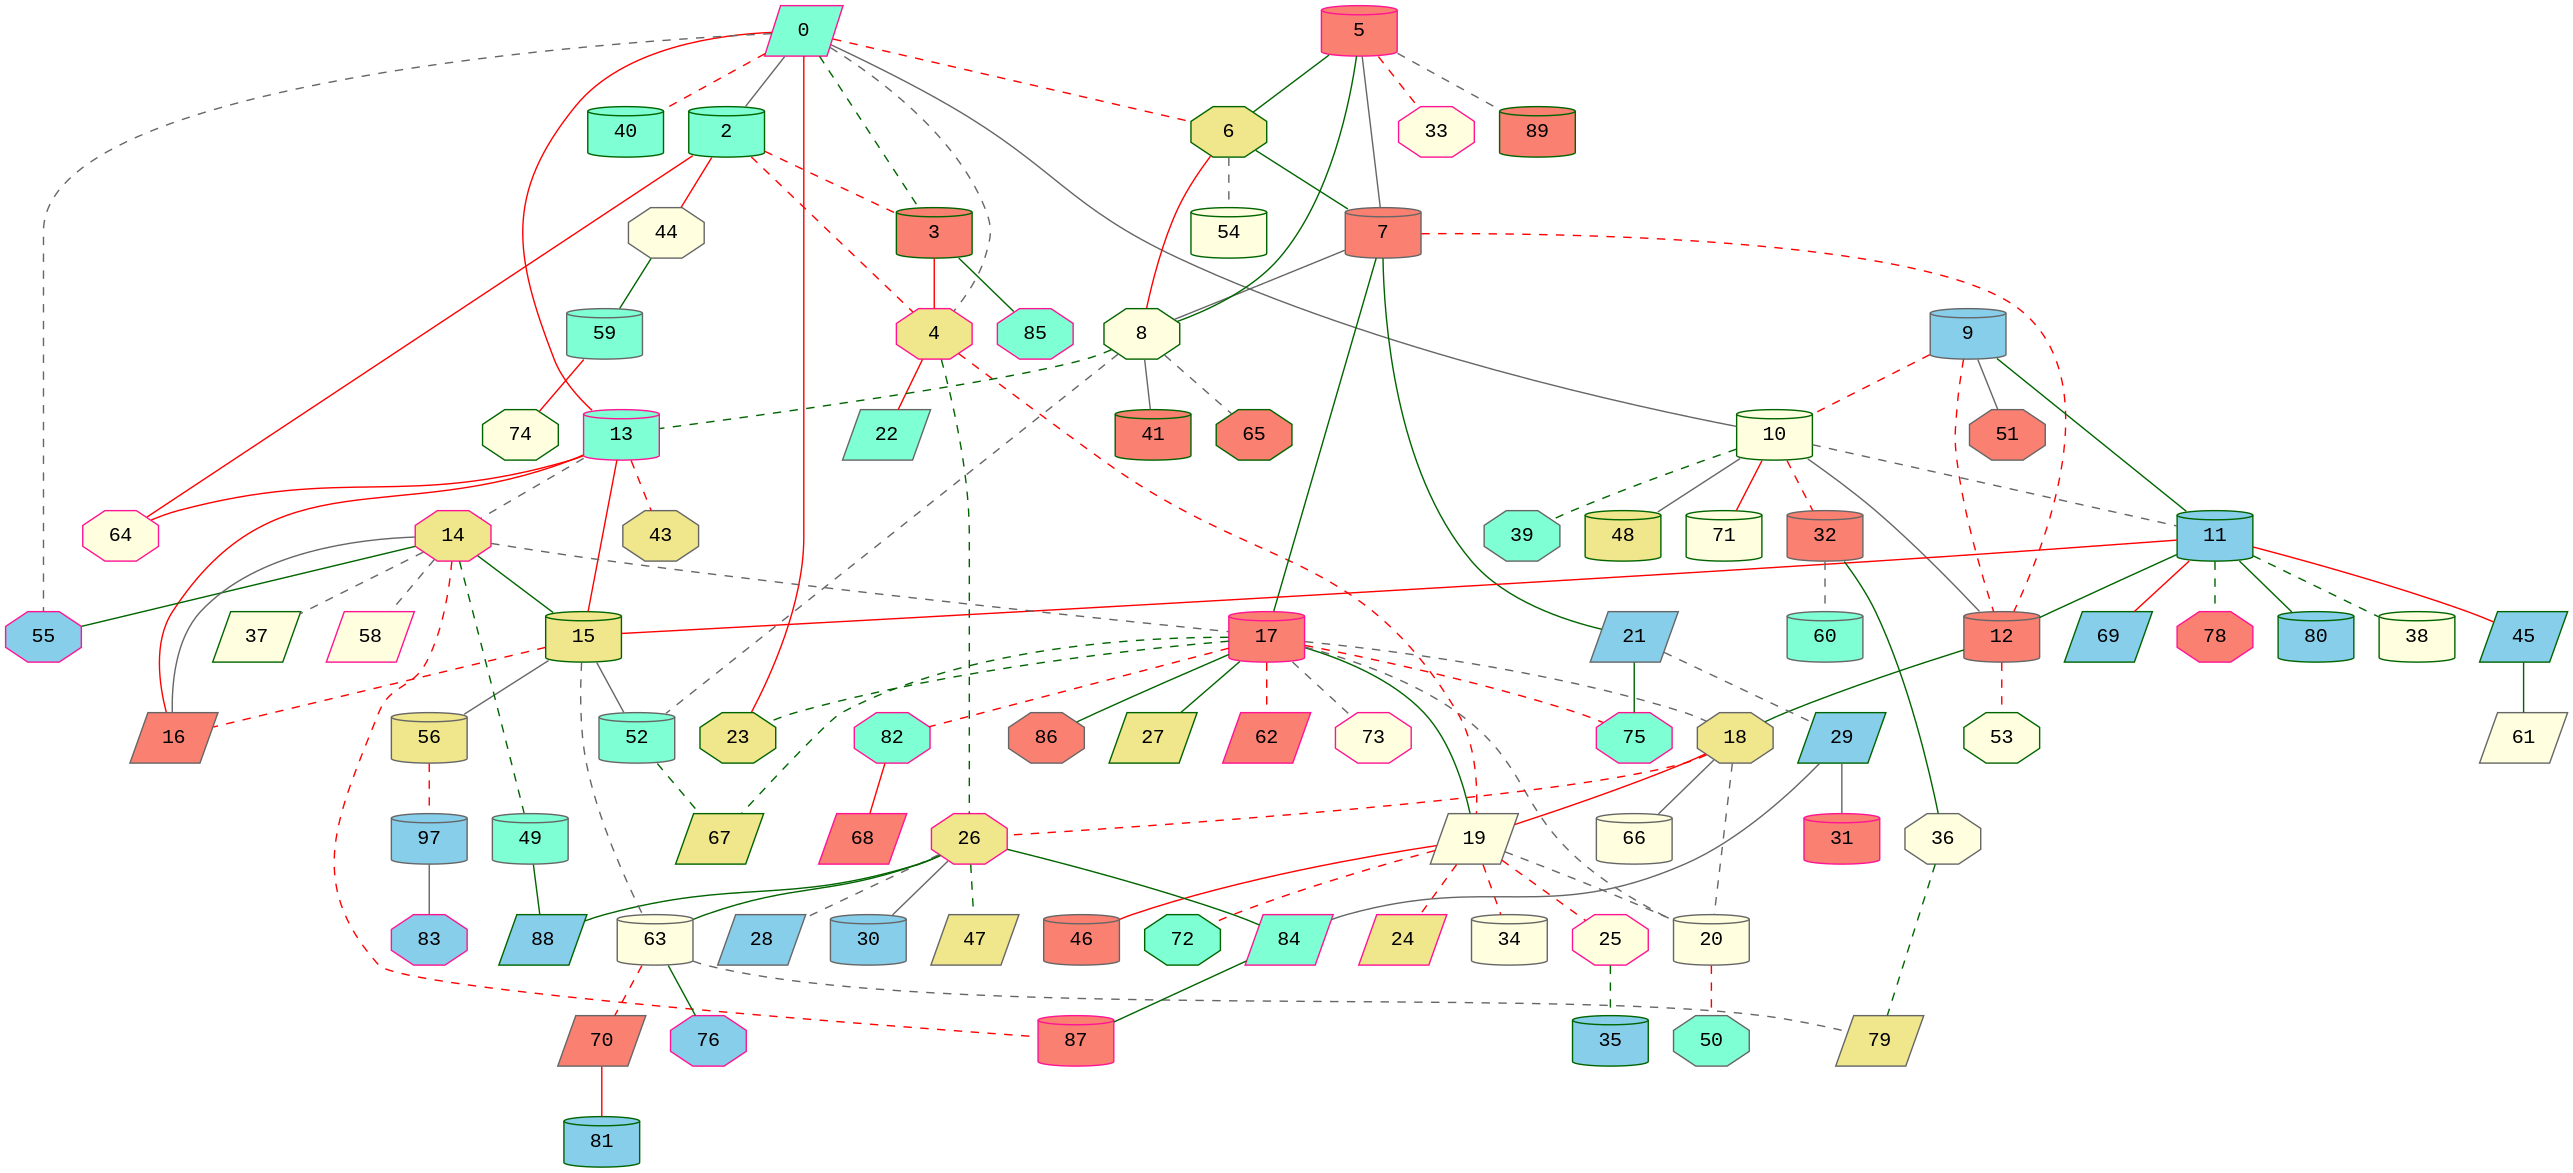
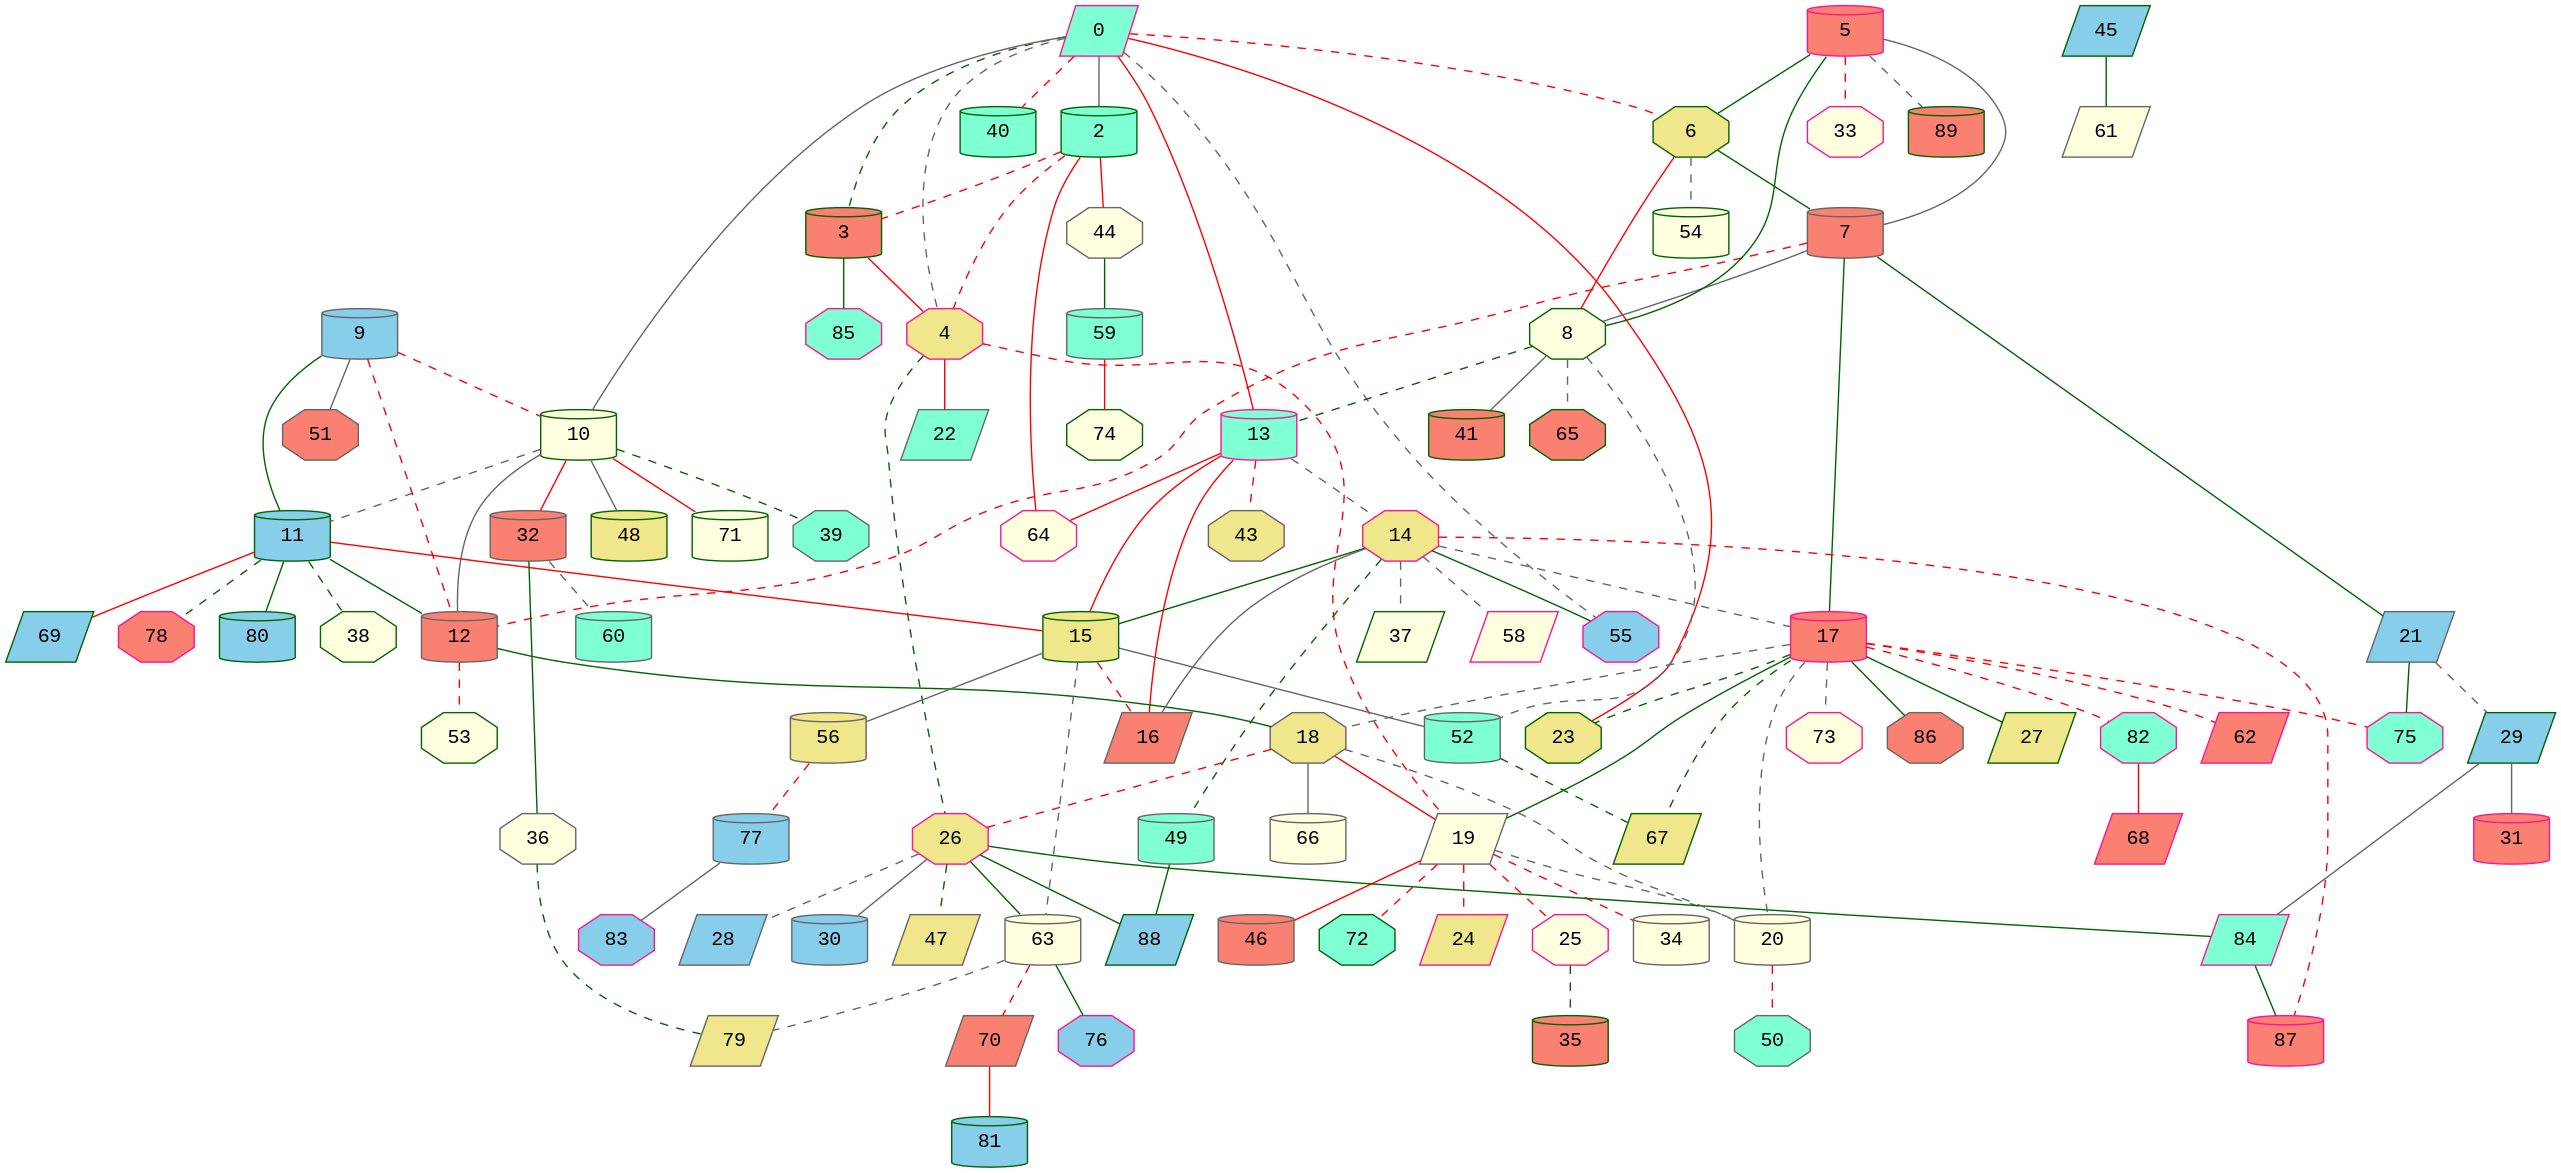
edge "10" -- "32": style dashed -> solid
edge "11" -- "45": removed
node "38": shape cylinder -> octagon
node "97": label "97" -> "77"
node "35": fillcolor skyblue -> salmon
